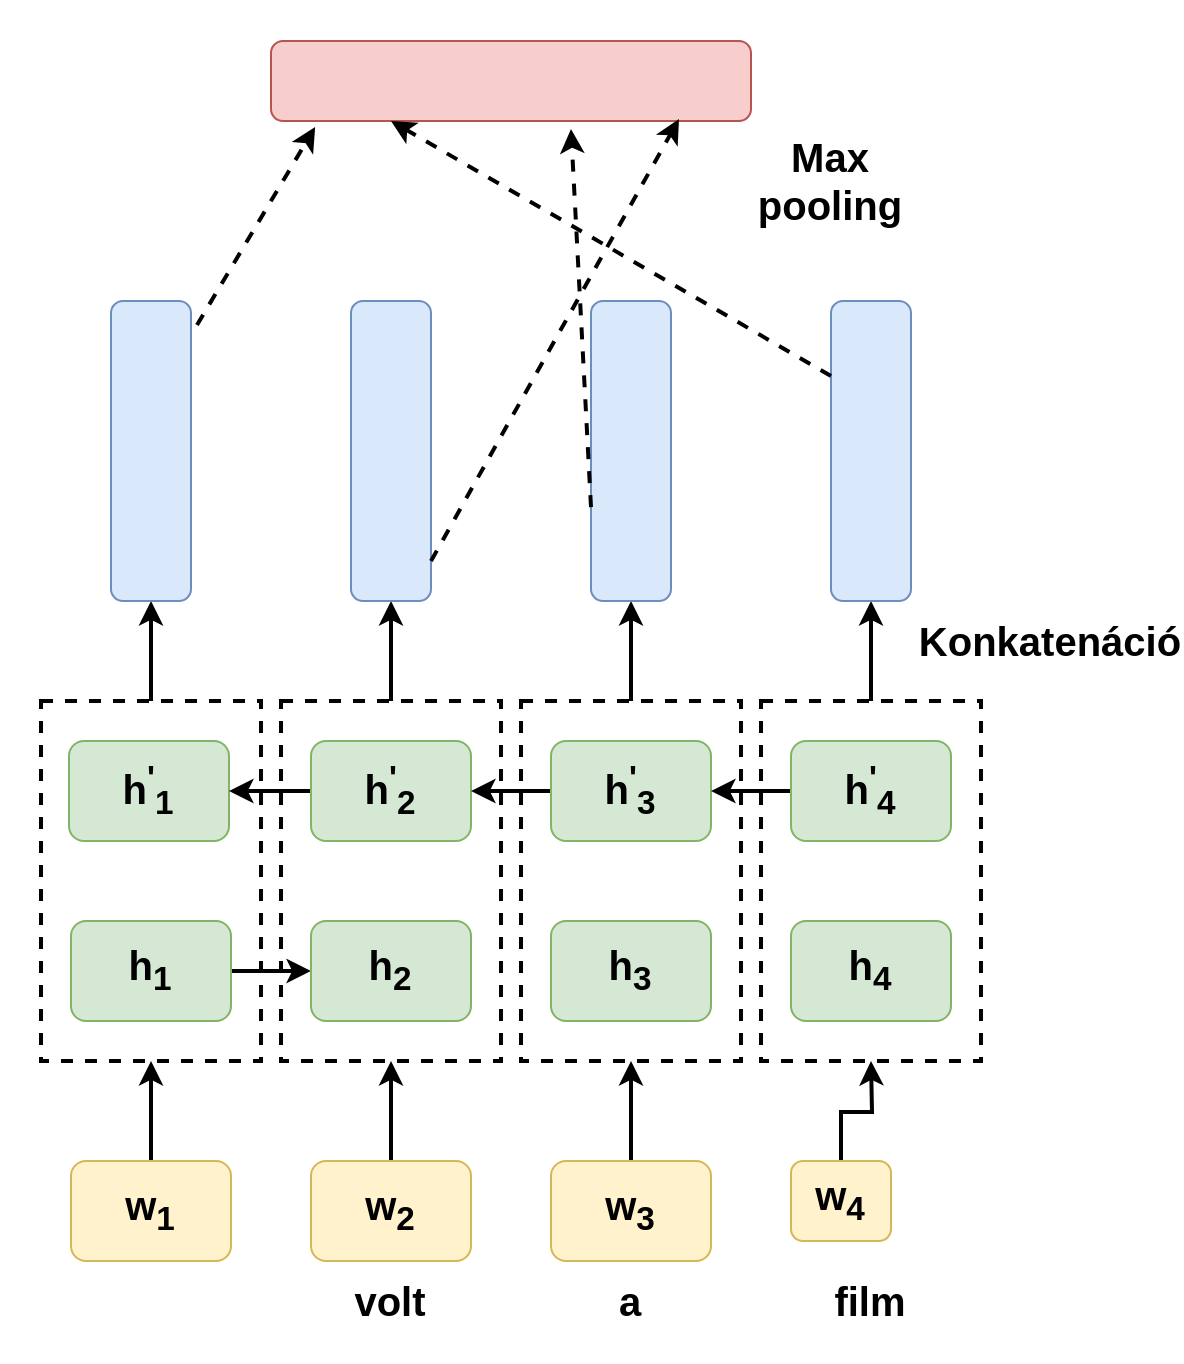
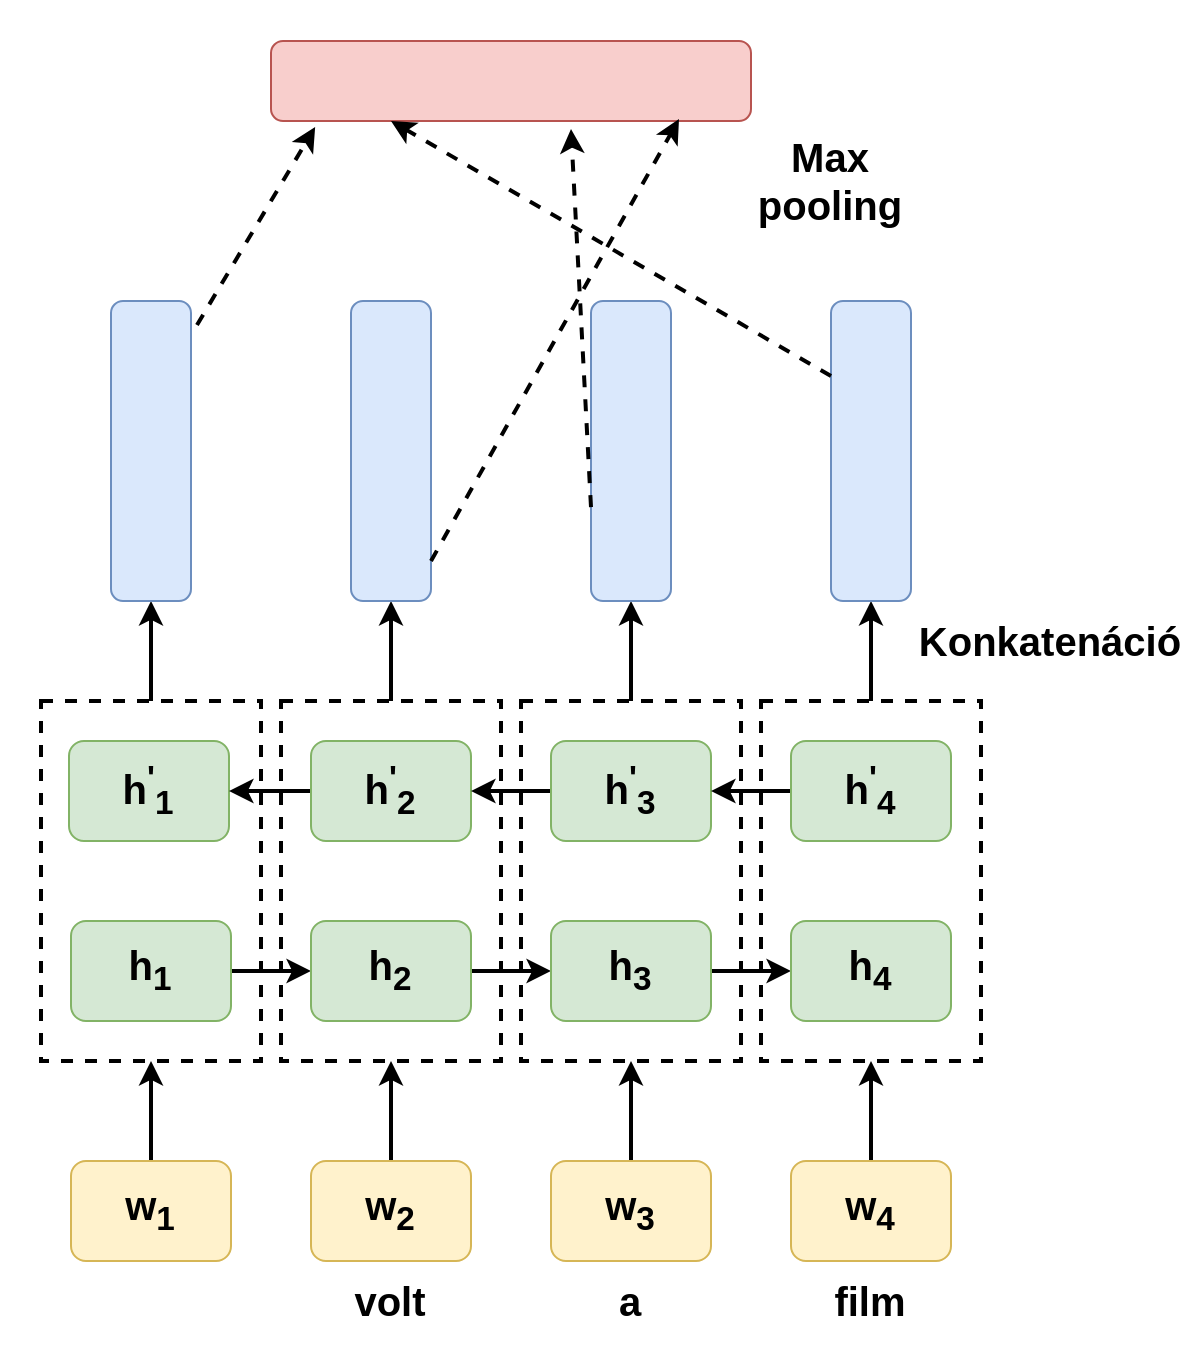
edge "h2" -> "h3": added
edge "h3" -> "h4": added
node "w4": size 100x80 -> 160x100
